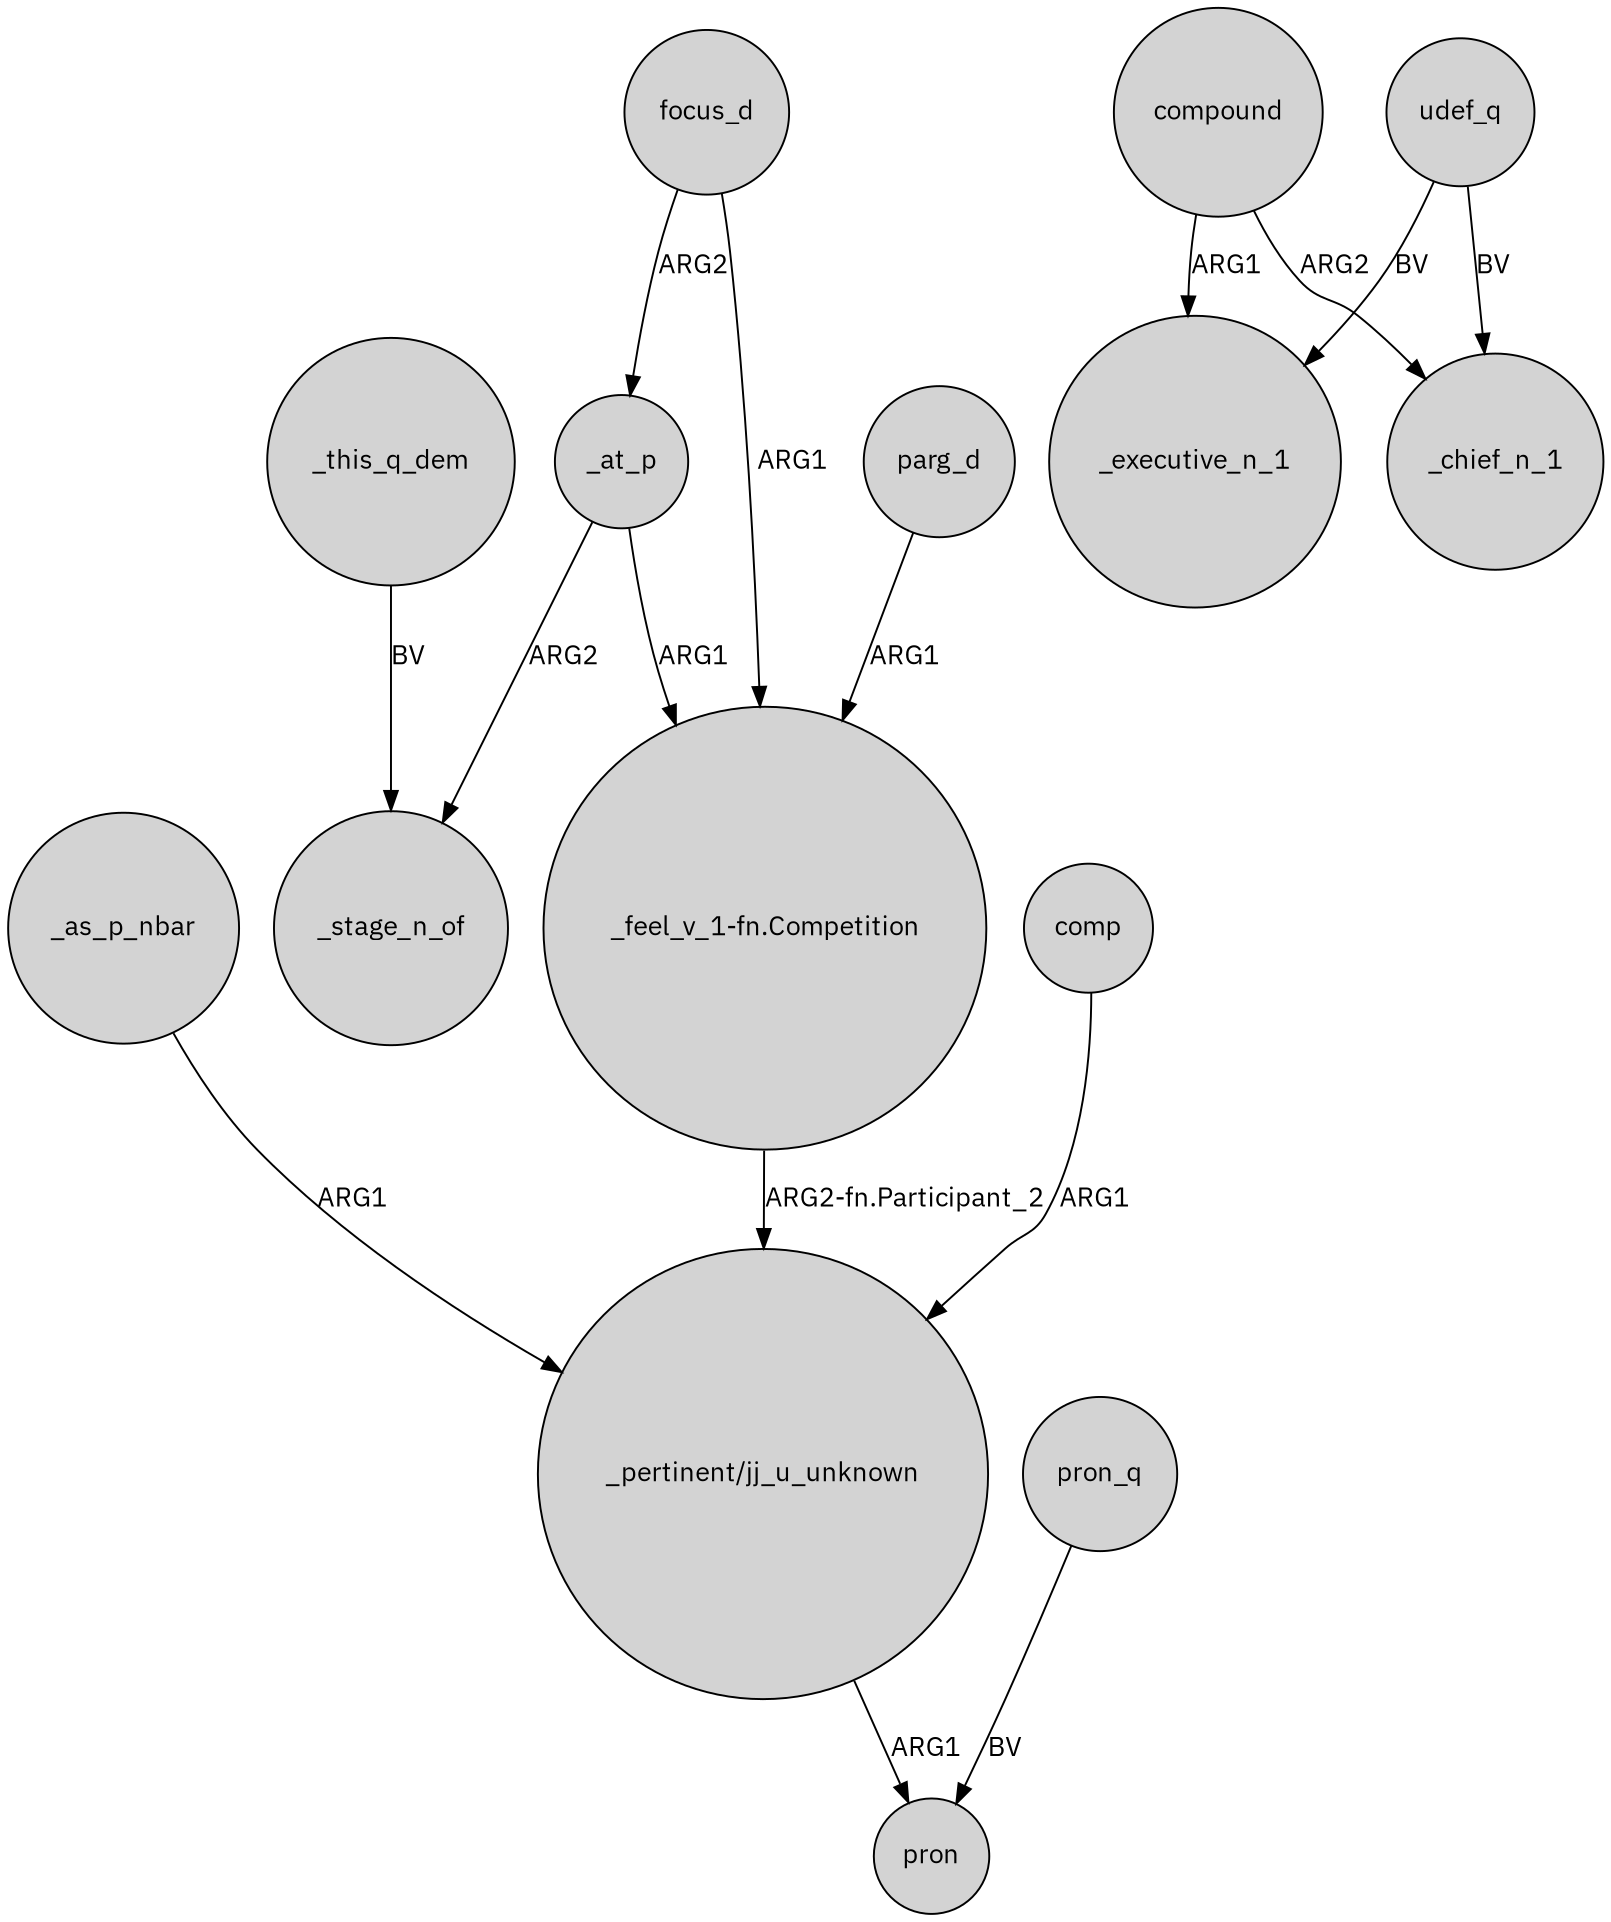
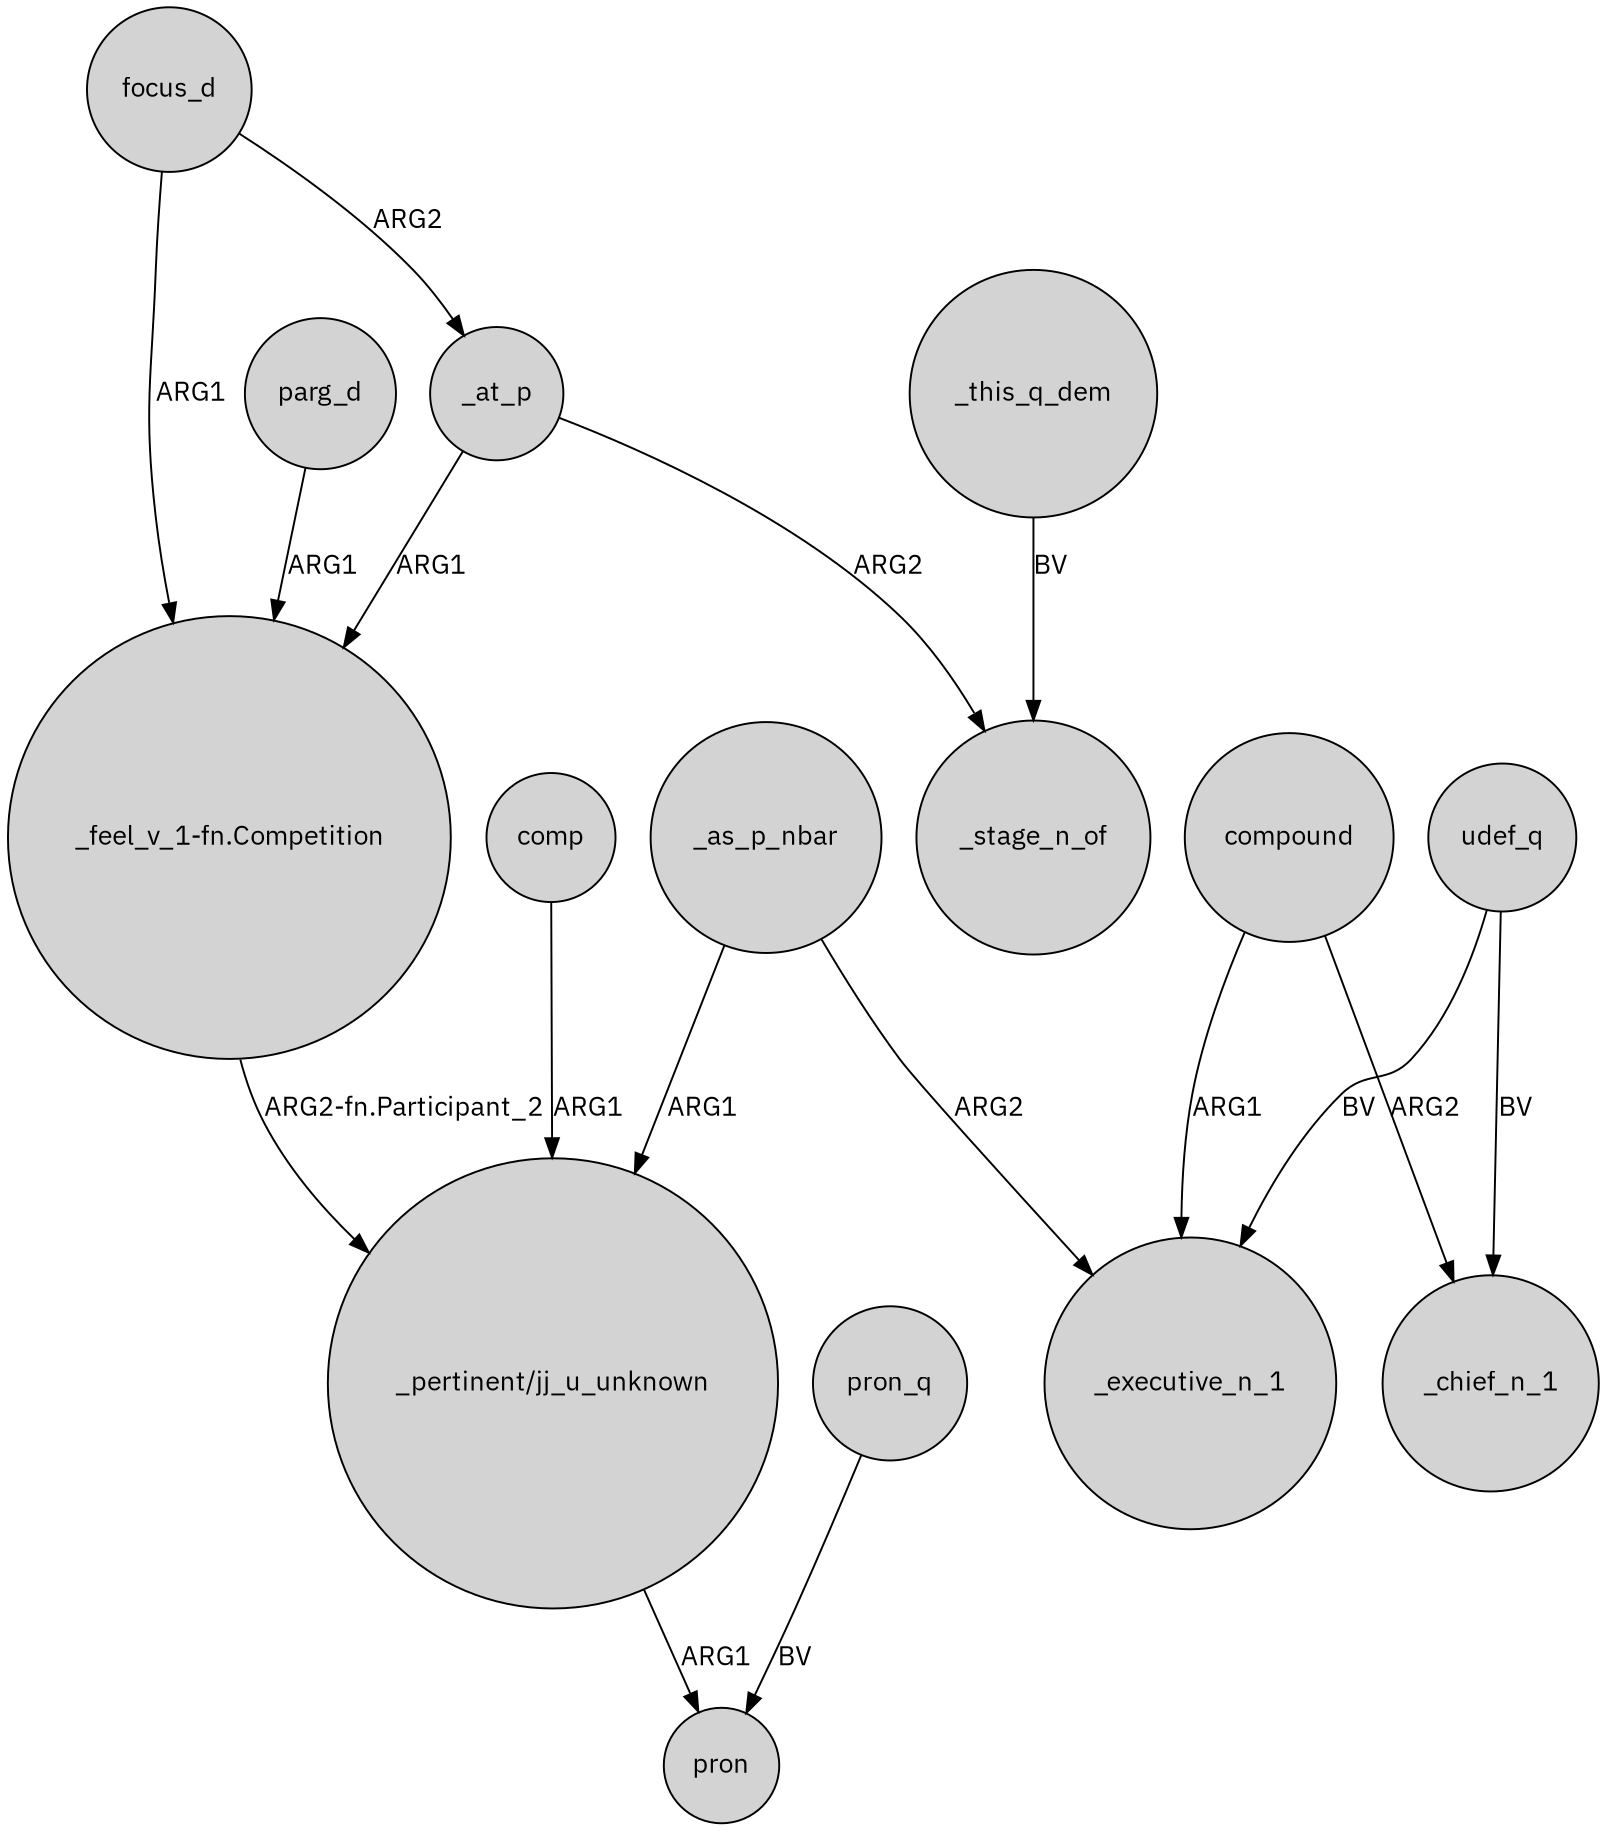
edge "_as_p_nbar" -> "_executive_n_1": added, label "ARG2"
